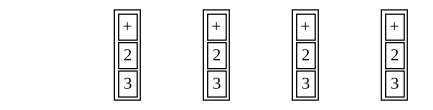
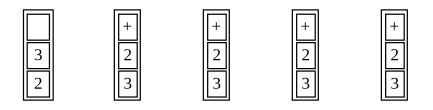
node "3": added
